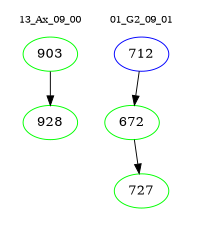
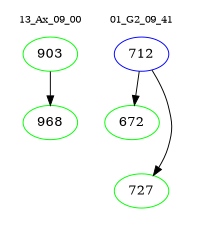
cluster "01_G2_09_01": label "01_G2_09_01" -> "01_G2_09_41"
node "928": label "928" -> "968"
edge "672" -> "727": now "712" -> "727"
